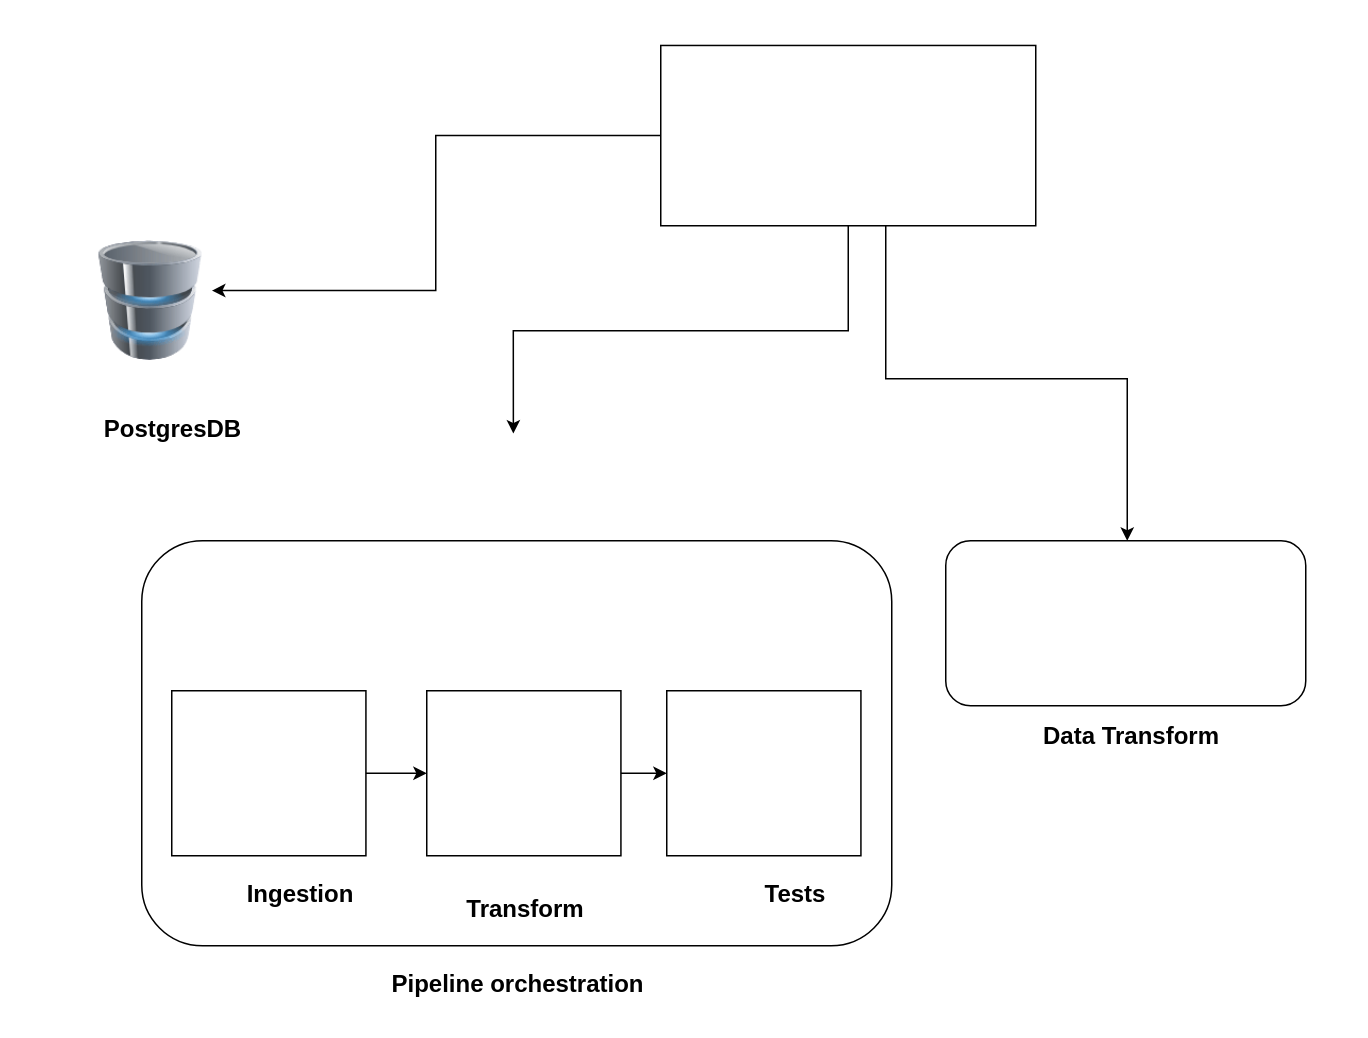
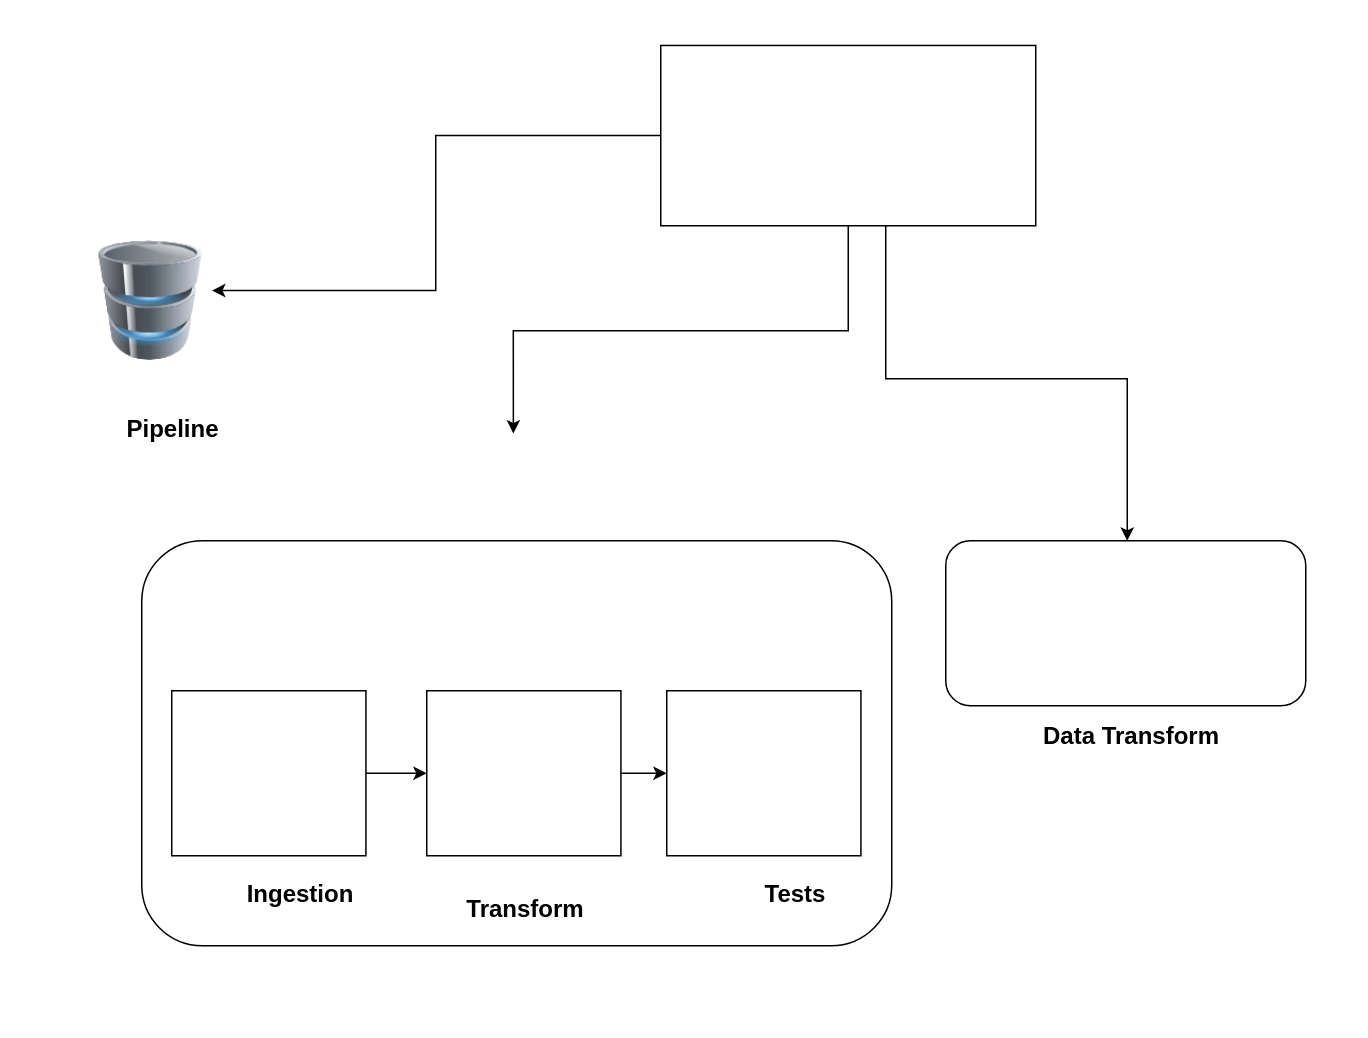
node "PostgresDB": label "PostgresDB" -> "Pipeline"
node "Pipeline orchestration": removed
